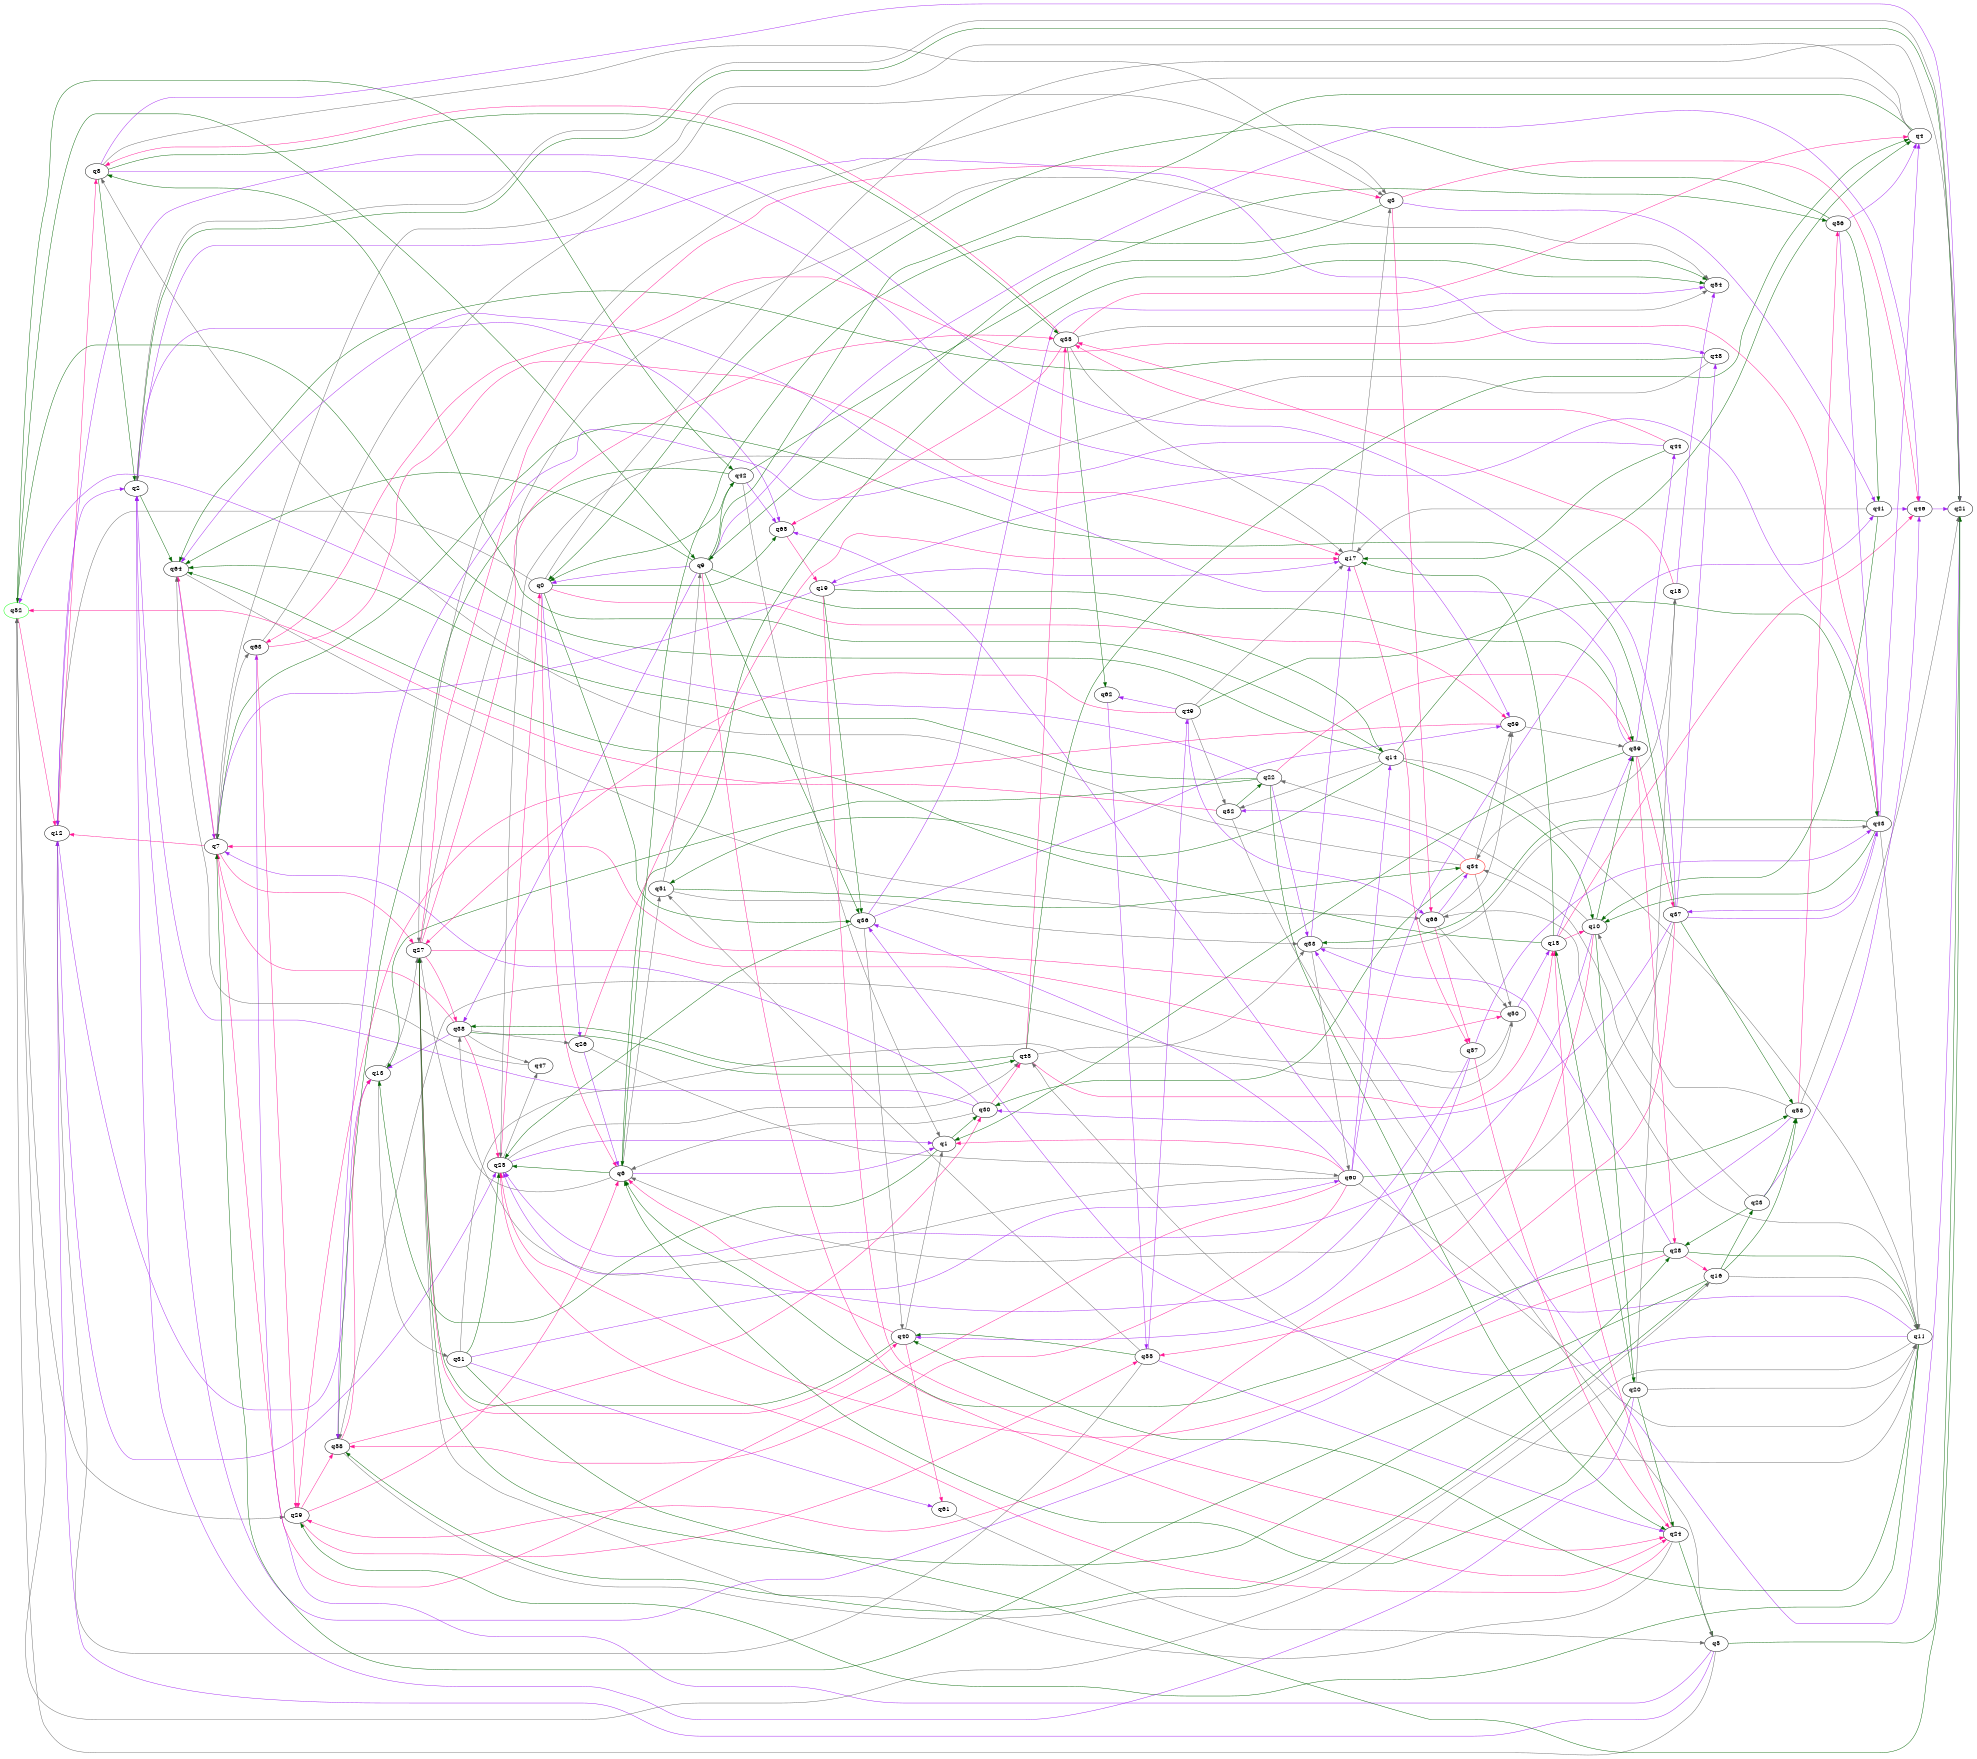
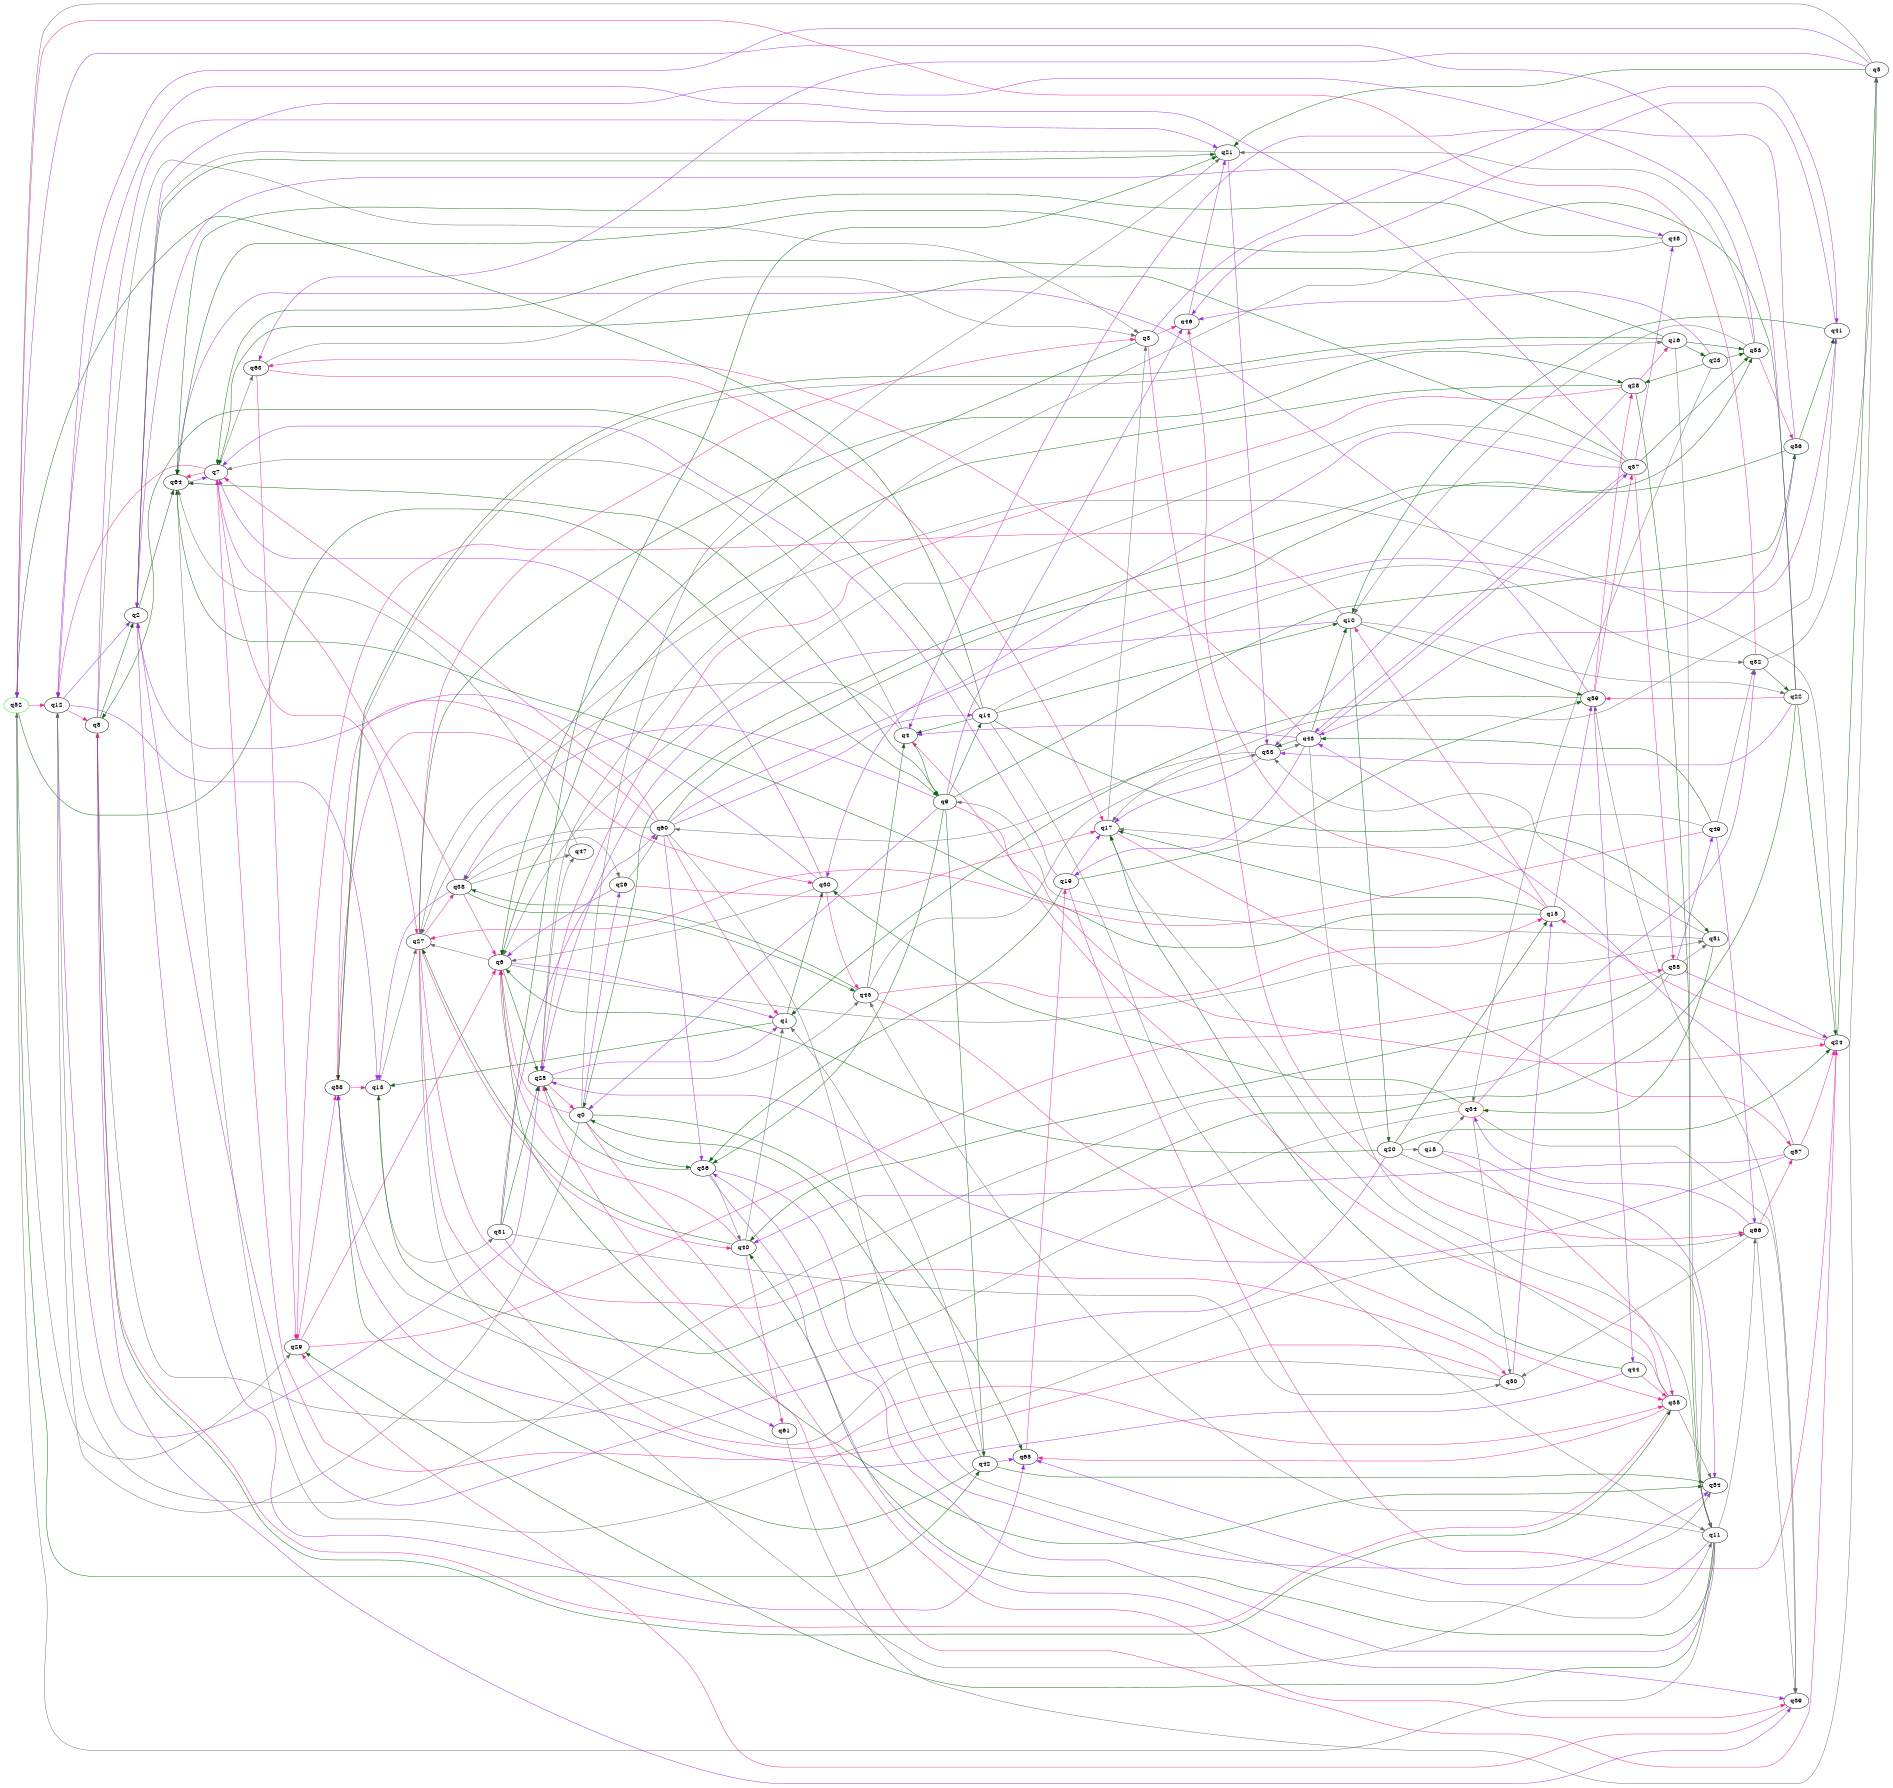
node "q62": removed
edge "q38" -> "q25": now "q38" -> "q6"
